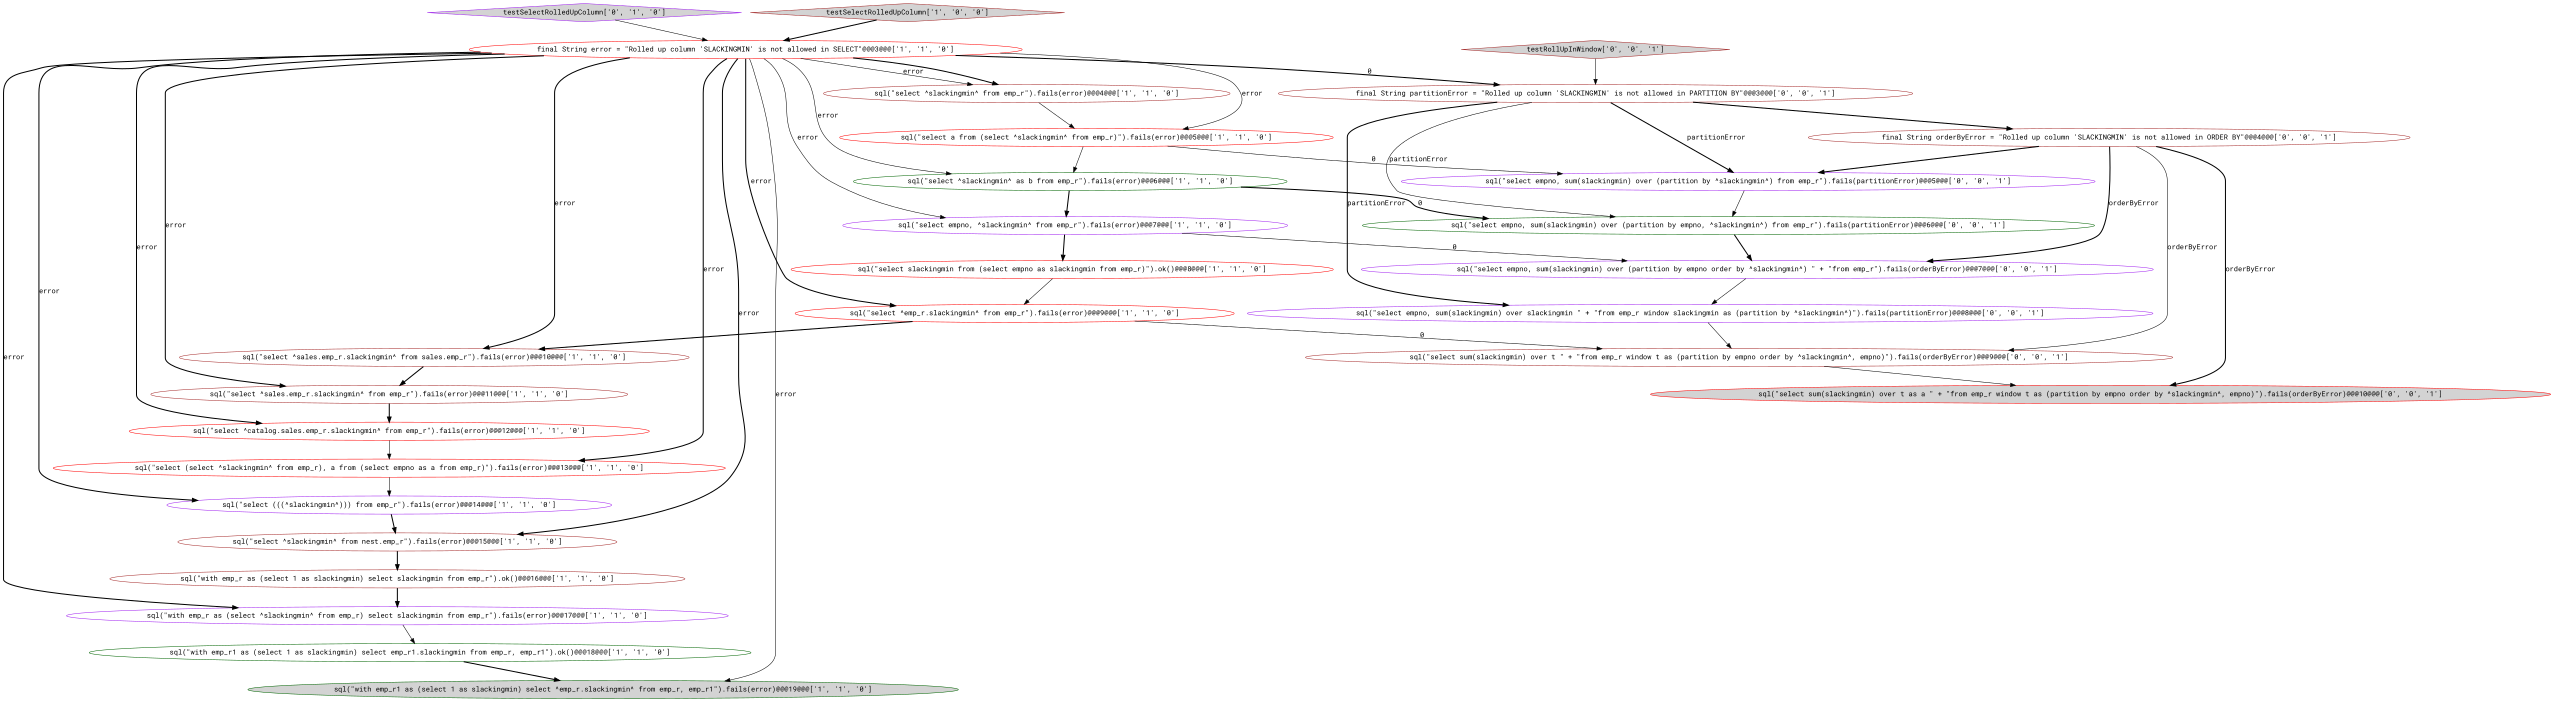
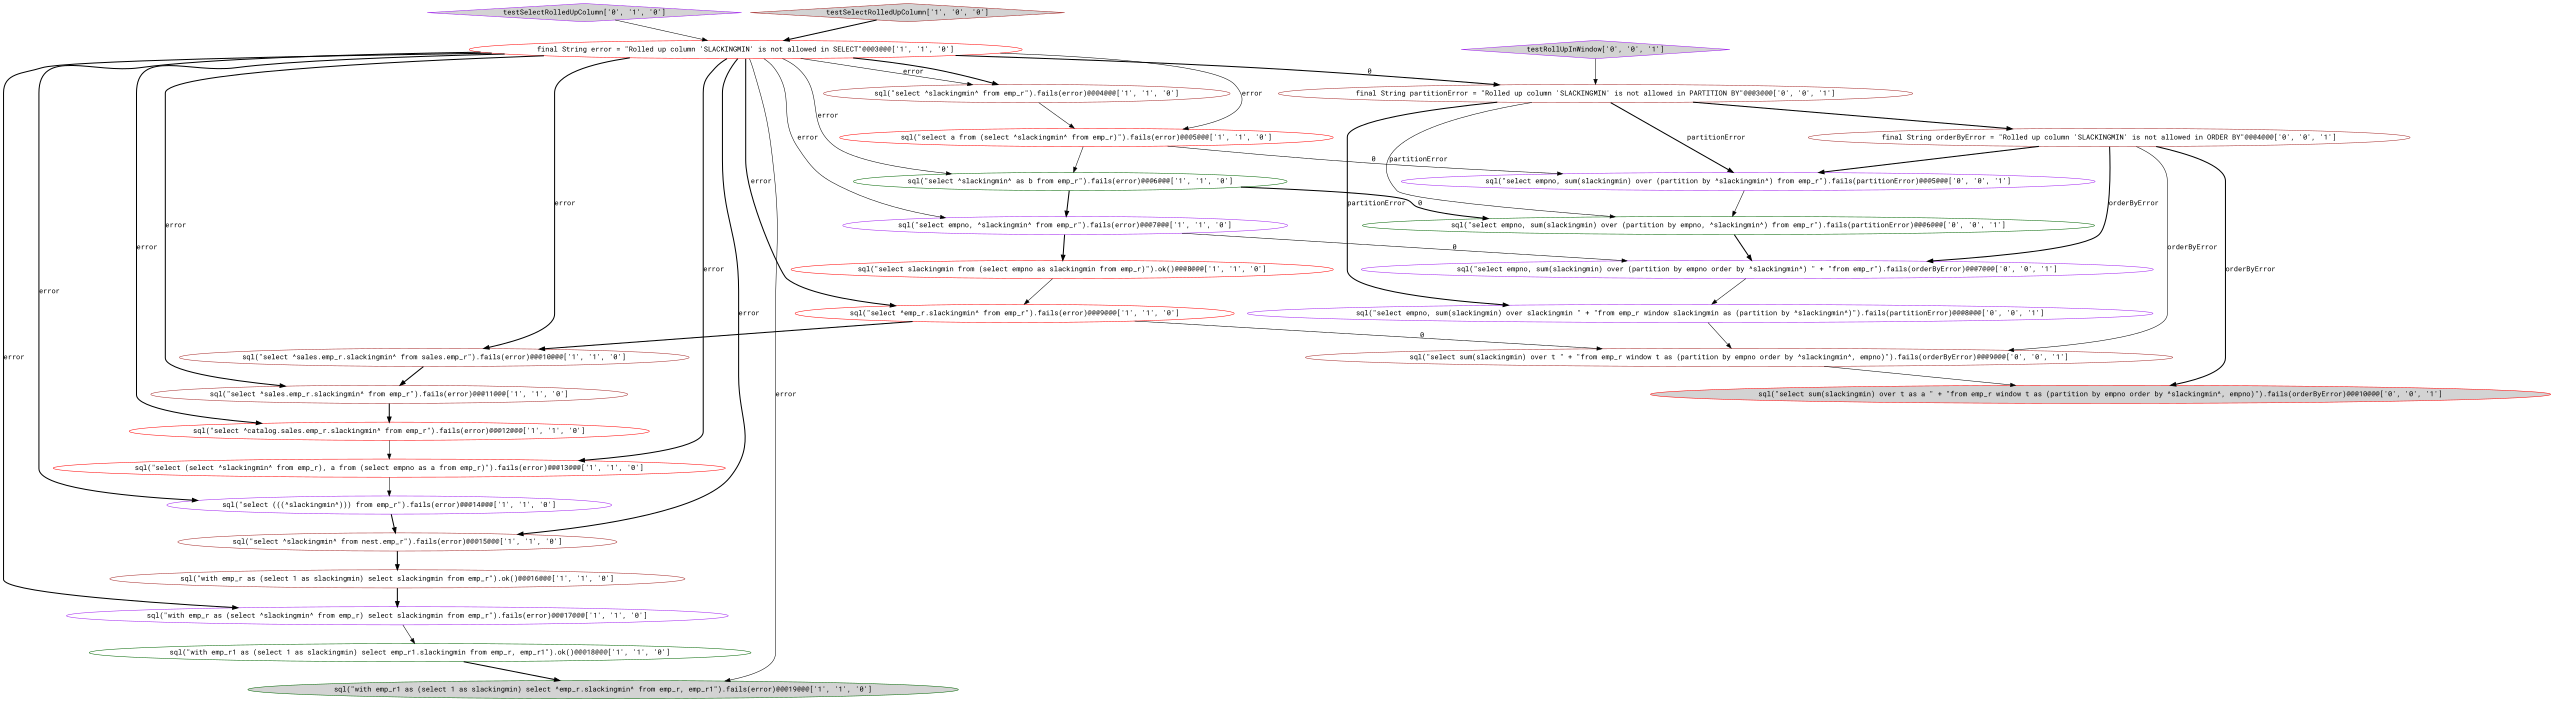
node "testRollUpInWindow['0', '0', '1']": color brown -> purple
